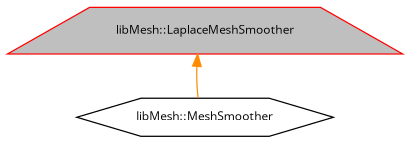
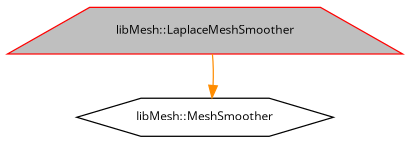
edge "libMesh::MeshSmoother" -> "libMesh::LaplaceMeshSmoother": reversed
